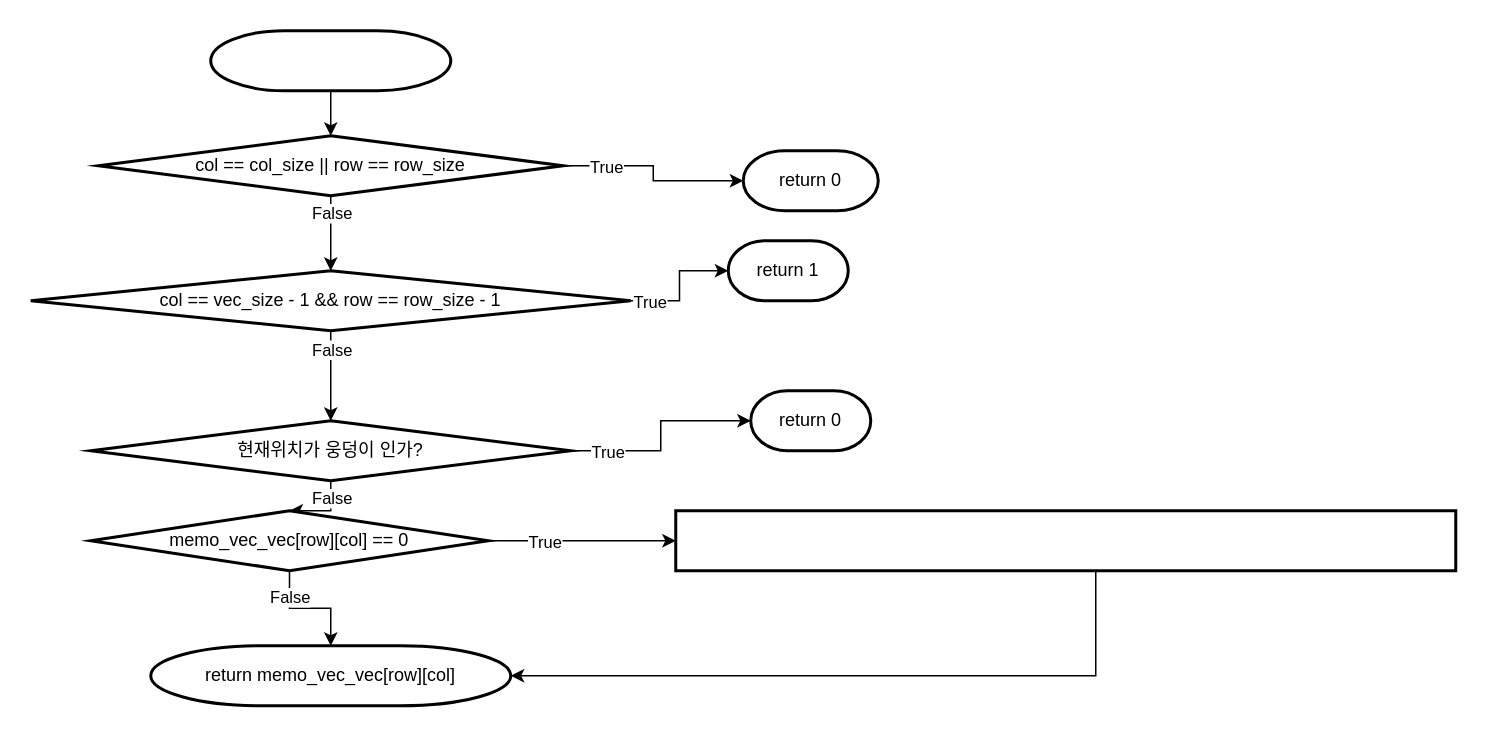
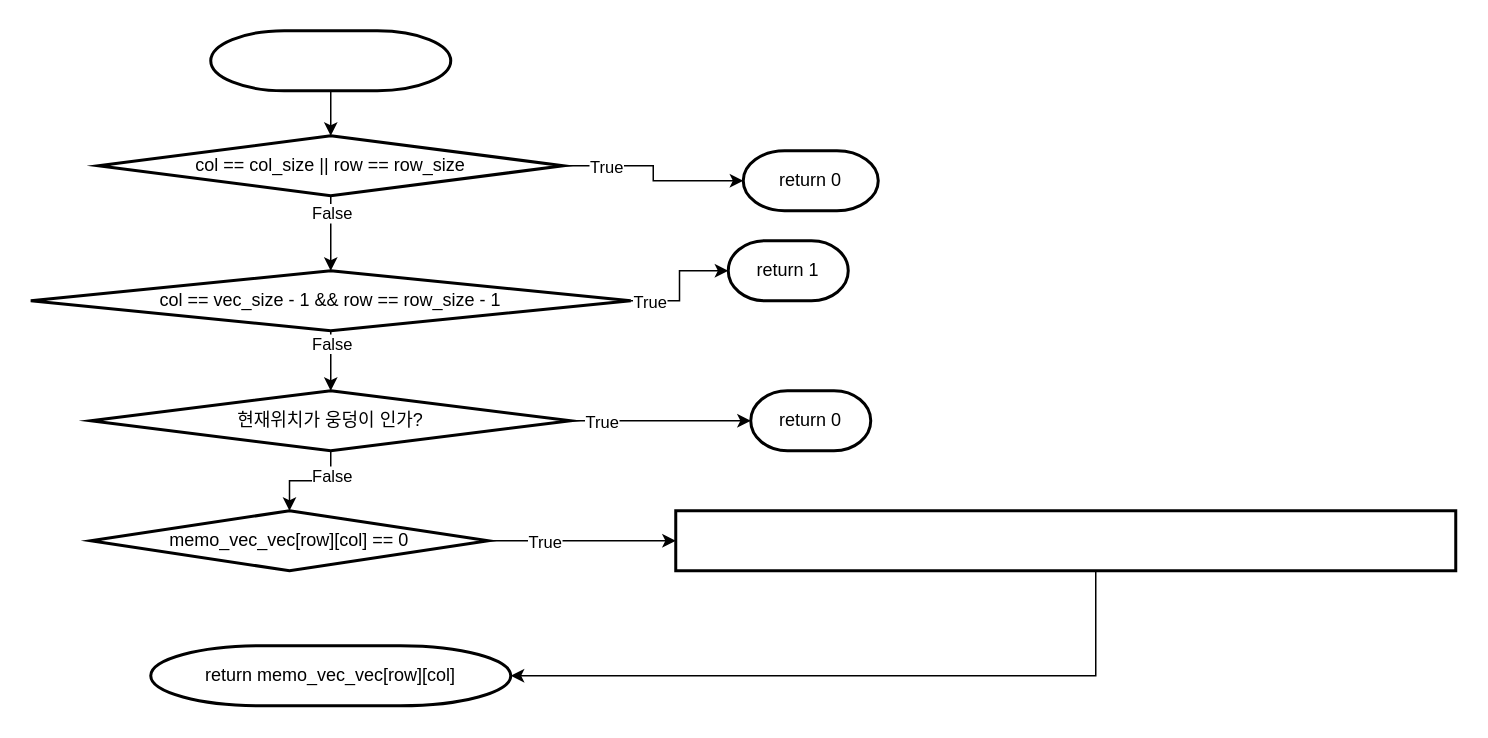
node "현재위치가 웅덩이 인가?": moved (331, 451) -> (331, 421)
edge "memo_vec_vec[row][col] == 0" -> "return memo_vec_vec[row][col]": removed, label "False"
